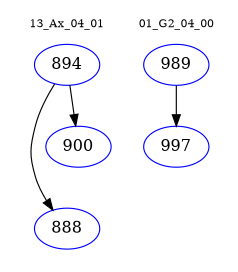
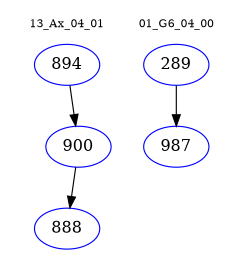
cluster "01_G2_04_00": label "01_G2_04_00" -> "01_G6_04_00"
node "989": label "989" -> "289"
edge "894" -> "888": now "900" -> "888"
node "997": label "997" -> "987"
